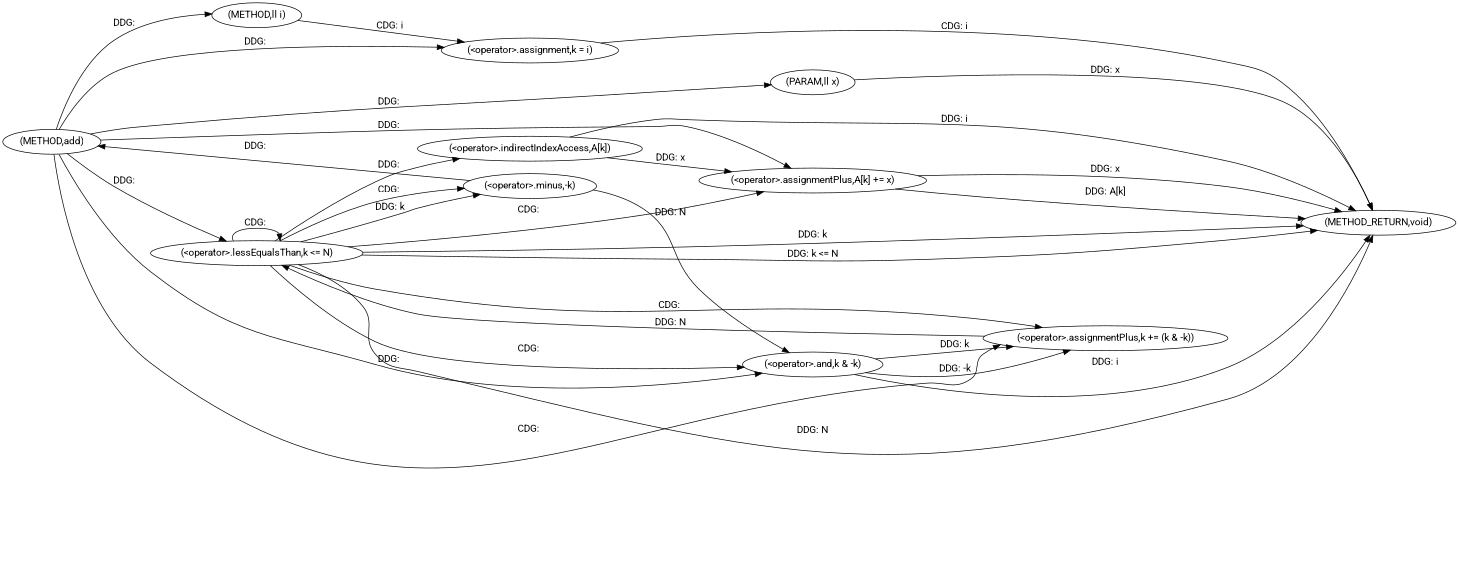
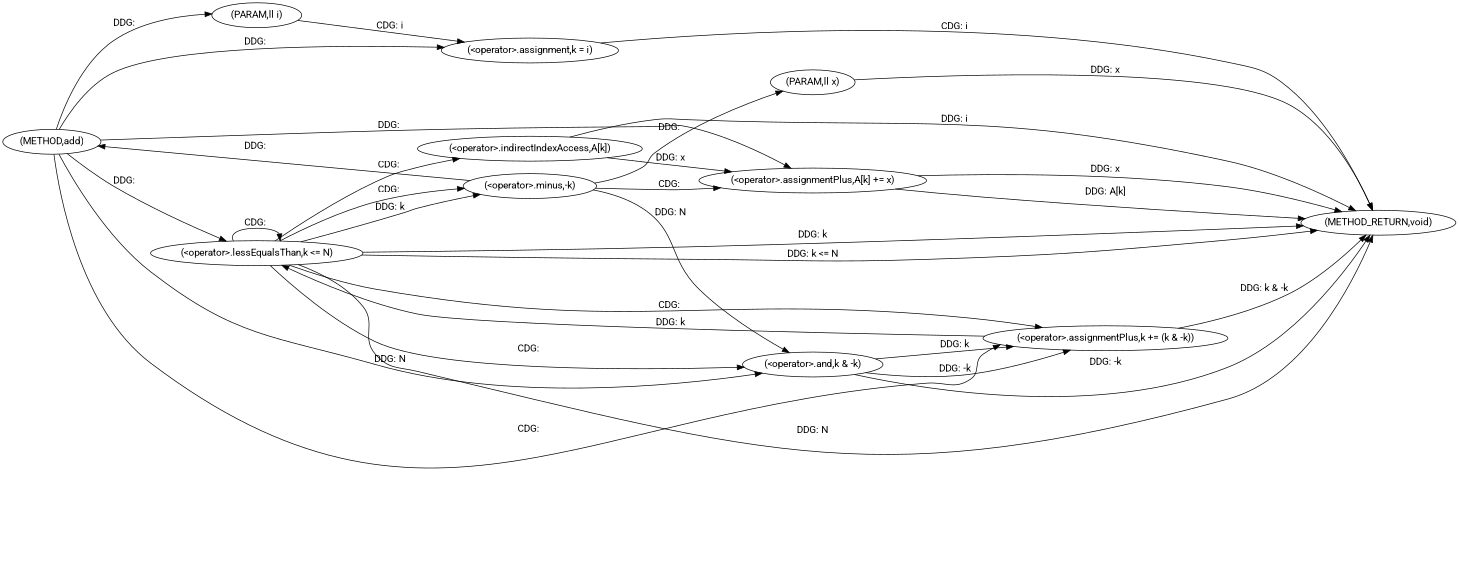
node "(METHOD,ll i)": label "(METHOD,ll i)" -> "(PARAM,ll i)"
edge "(METHOD,add)" -> "(PARAM,ll x)": now "(<operator>.minus,-k)" -> "(PARAM,ll x)"
edge "(<operator>.lessEqualsThan,k <= N)" -> "(<operator>.indirectIndexAccess,A[k])": label "DDG: " -> "CDG: "
edge "(<operator>.lessEqualsThan,k <= N)" -> "(<operator>.assignmentPlus,A[k] += x)": now "(<operator>.minus,-k)" -> "(<operator>.assignmentPlus,A[k] += x)"
edge "(<operator>.assignmentPlus,k += (k & -k))" -> "(METHOD_RETURN,void)": added, label "DDG: k & -k"
edge "(<operator>.assignmentPlus,k += (k & -k))" -> "(<operator>.lessEqualsThan,k <= N)": label "DDG: N" -> "DDG: k"
edge "(METHOD,add)" -> "(<operator>.and,k & -k)": label "DDG: " -> "DDG: N"
edge "(<operator>.and,k & -k)" -> "(METHOD_RETURN,void)": label "DDG: i" -> "DDG: -k"
